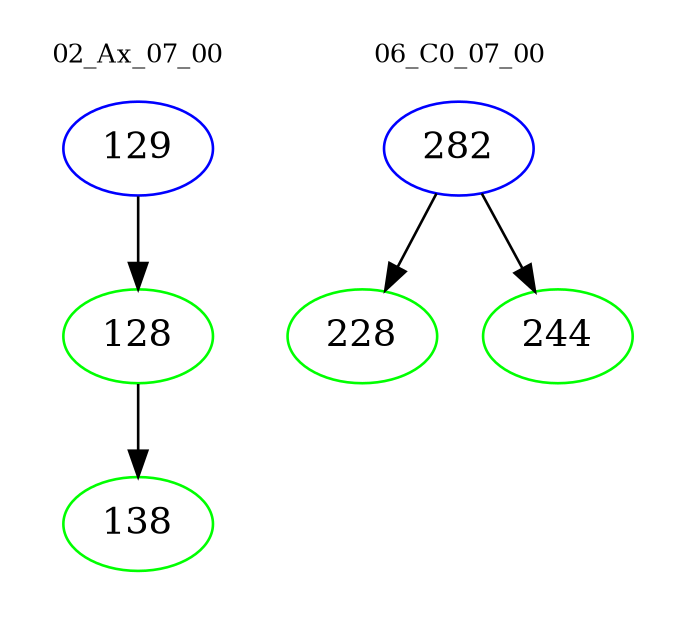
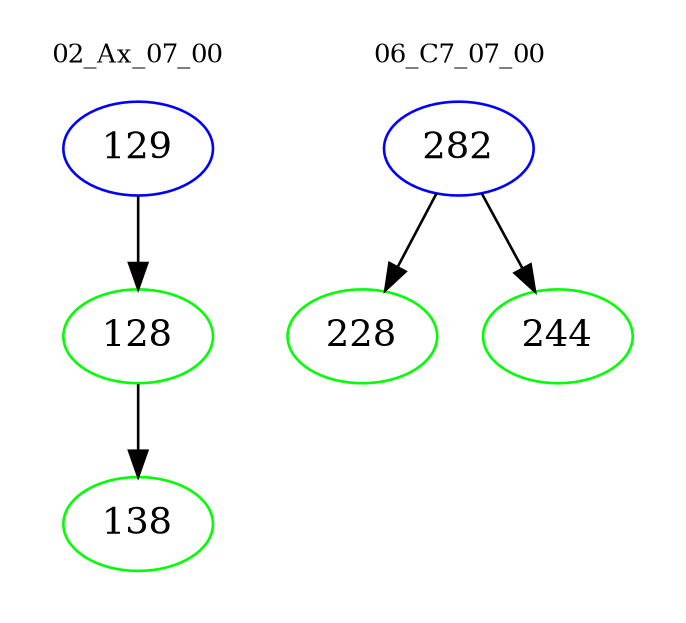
cluster "06_C0_07_00": label "06_C0_07_00" -> "06_C7_07_00"
